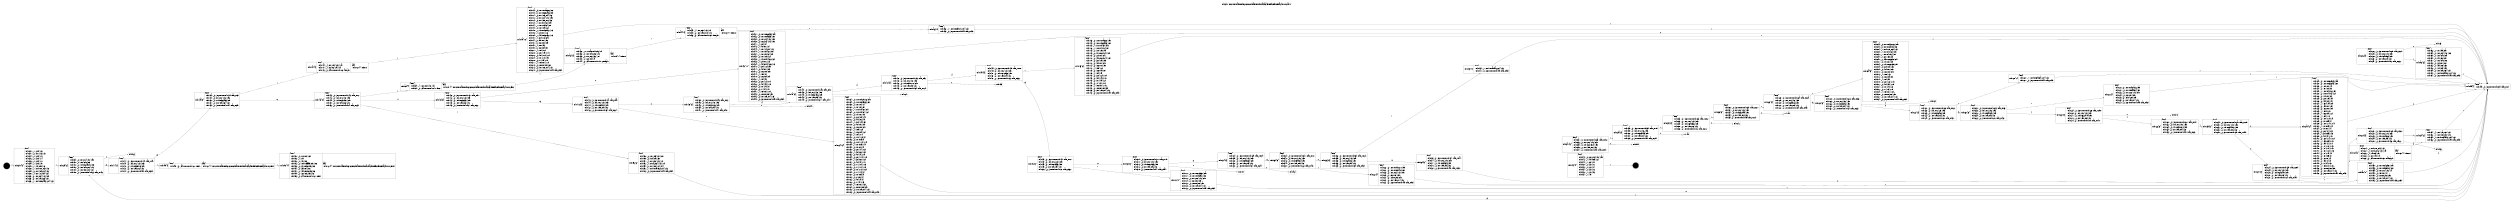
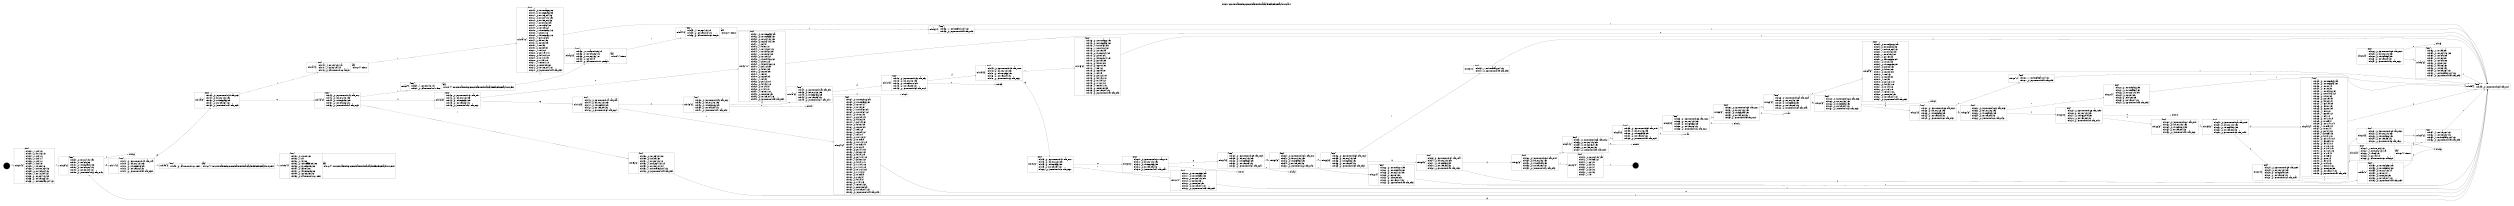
edge "0x4019a0 [27]" -> "0x401d9f [5]": now "0x4019a0 [27]" -> "0x401d58"
node "0x401588 [25]": added
